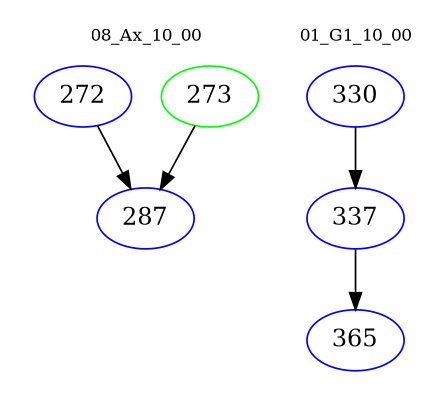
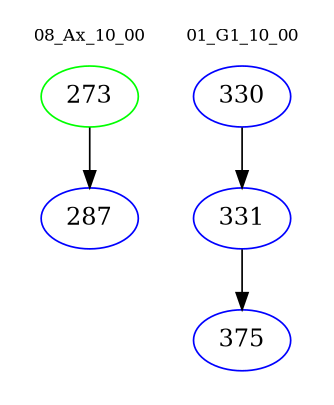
node "272": removed
node "337": label "337" -> "331"
node "365": label "365" -> "375"
